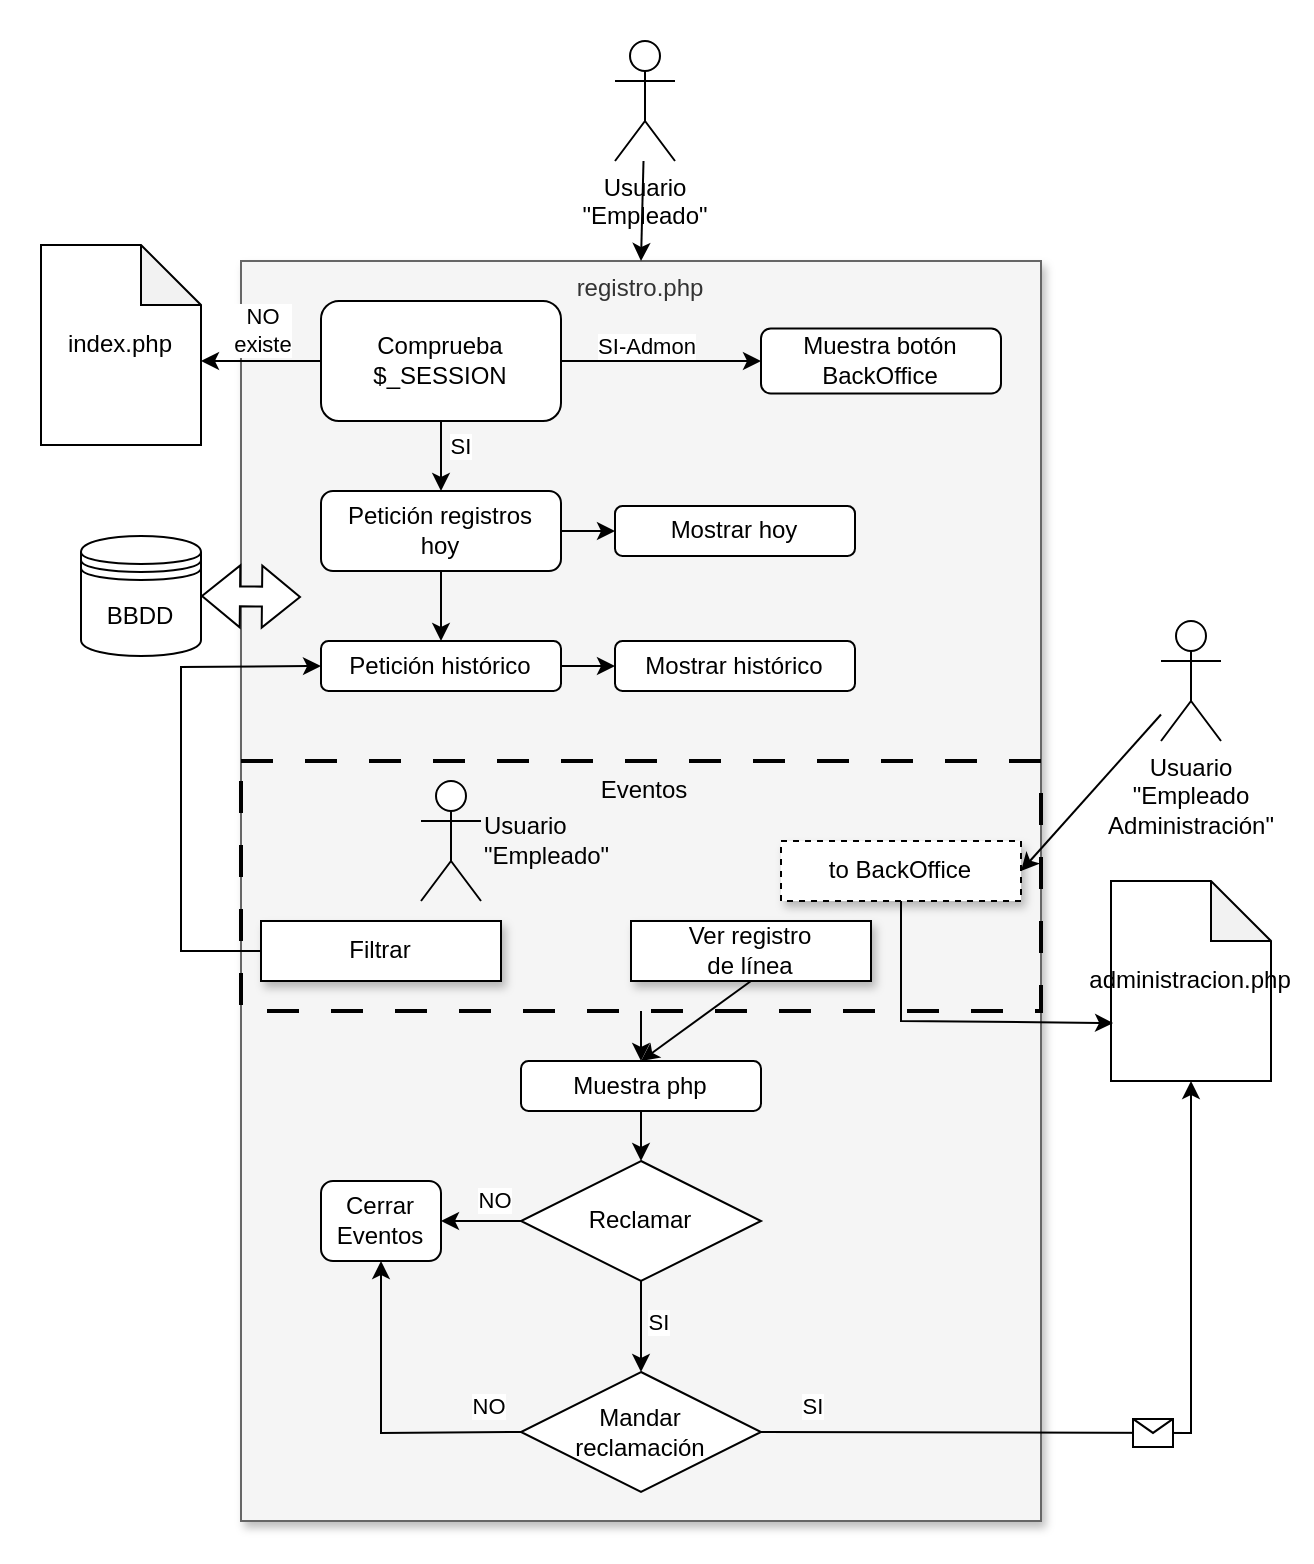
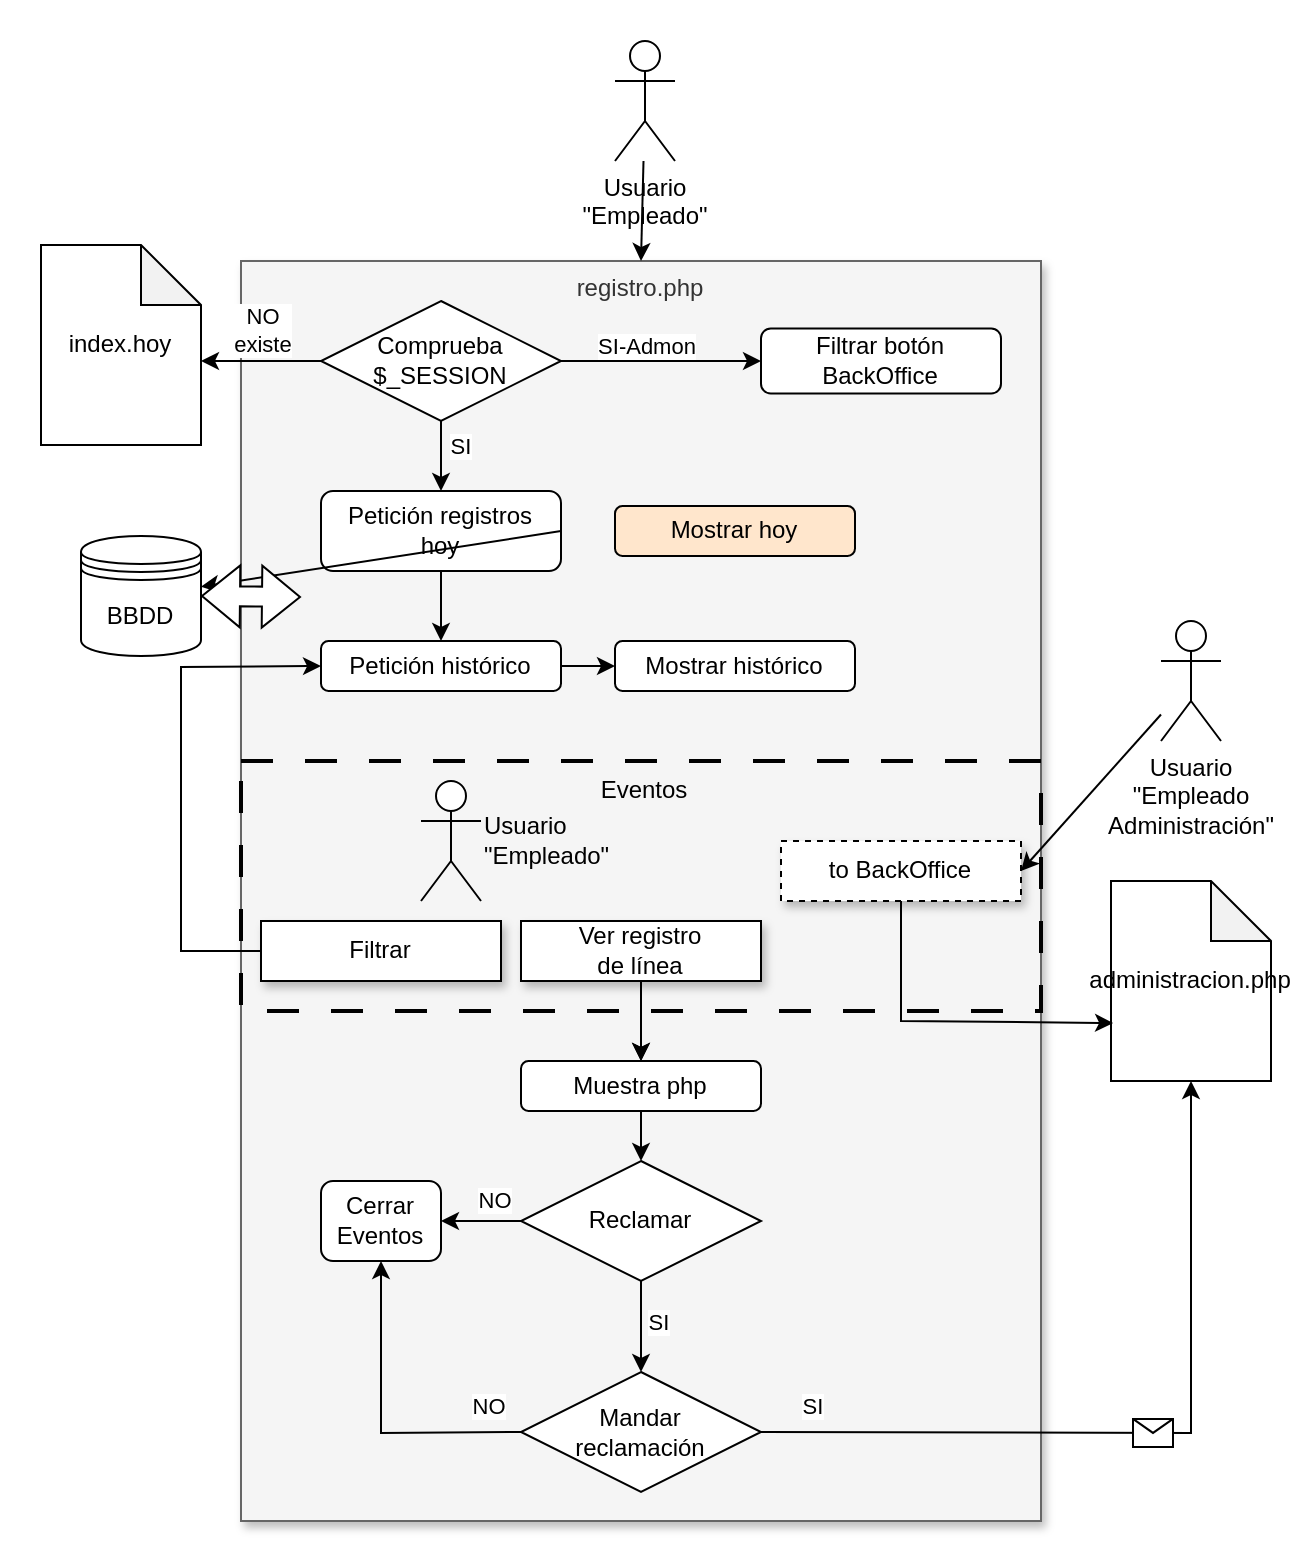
node "index.php": label "index.php" -> "index.hoy"
node "Comprueba $_SESSION": shape rounded rectangle -> diamond
node "Muestra botón BackOffice": label "Muestra botón BackOffice" -> "Filtrar botón BackOffice"
edge "Petición registros hoy" -> "Mostrar hoy": now "Petición registros hoy" -> "BBDD"
node "Mostrar hoy": fillcolor #ffffff -> #ffe6cc
node "Ver registro de línea": moved (751, 951) -> (641, 951)
